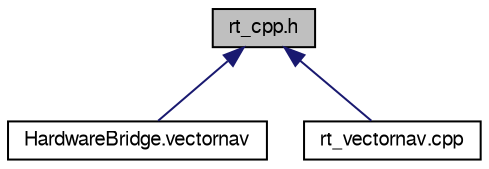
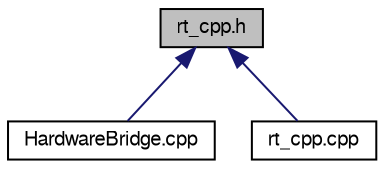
node "HardwareBridge.vectornav": label "HardwareBridge.vectornav" -> "HardwareBridge.cpp"
node "rt_vectornav.cpp": label "rt_vectornav.cpp" -> "rt_cpp.cpp"
